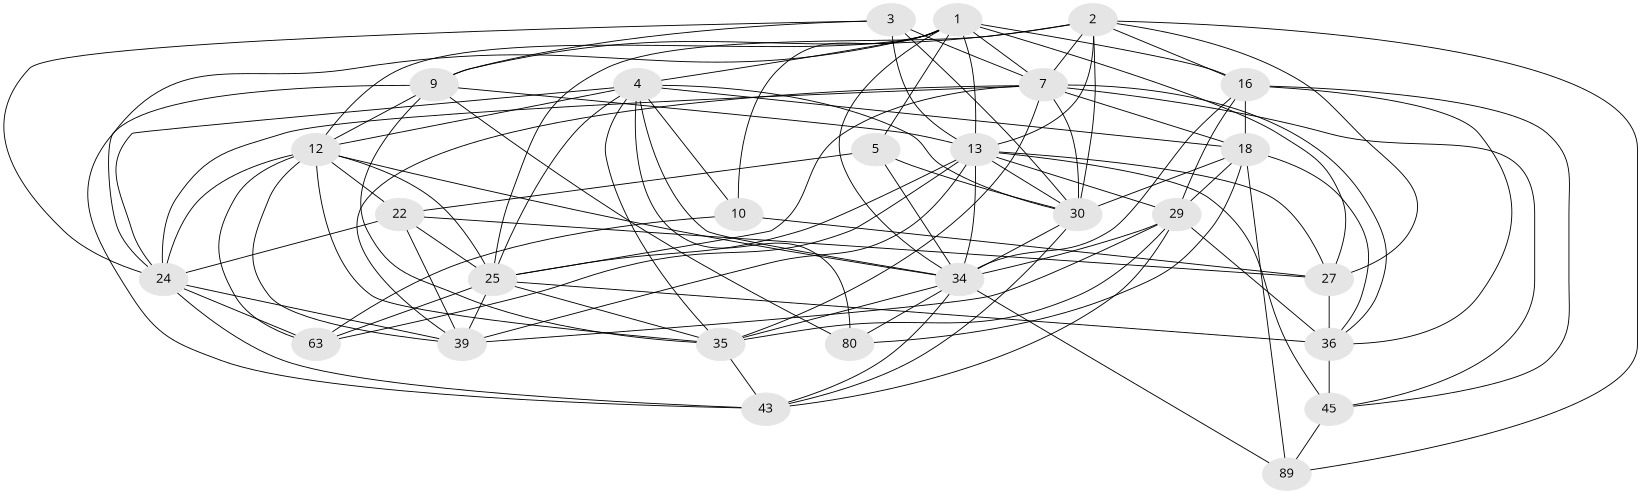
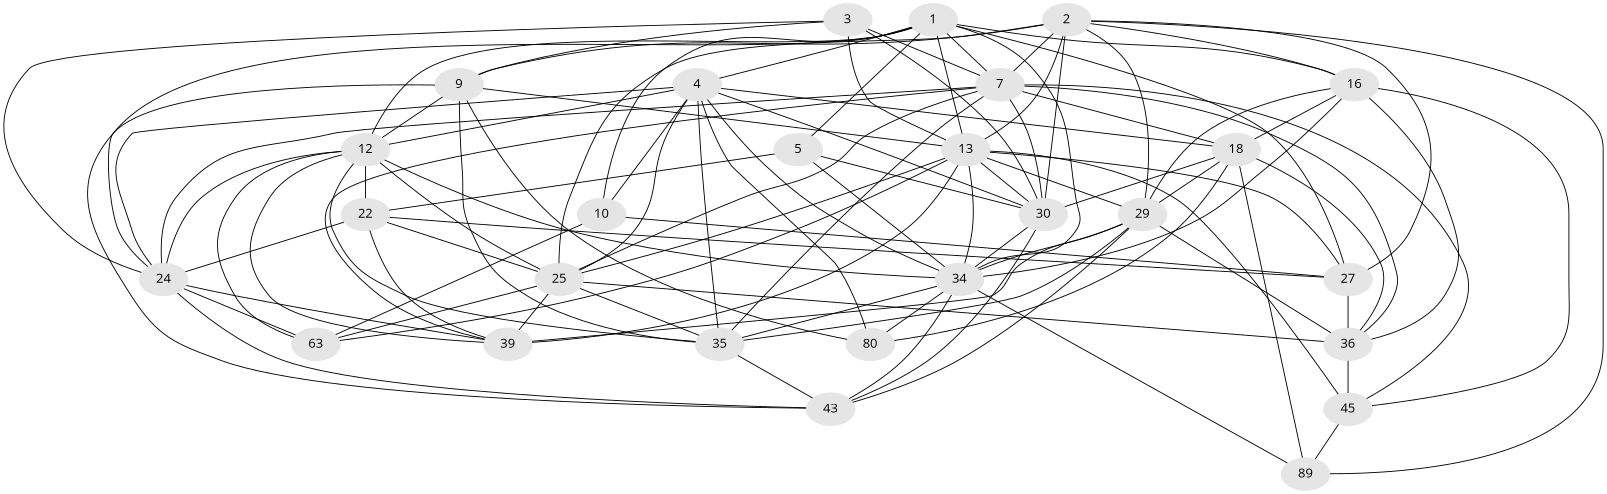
edge "2" -- "29": added
